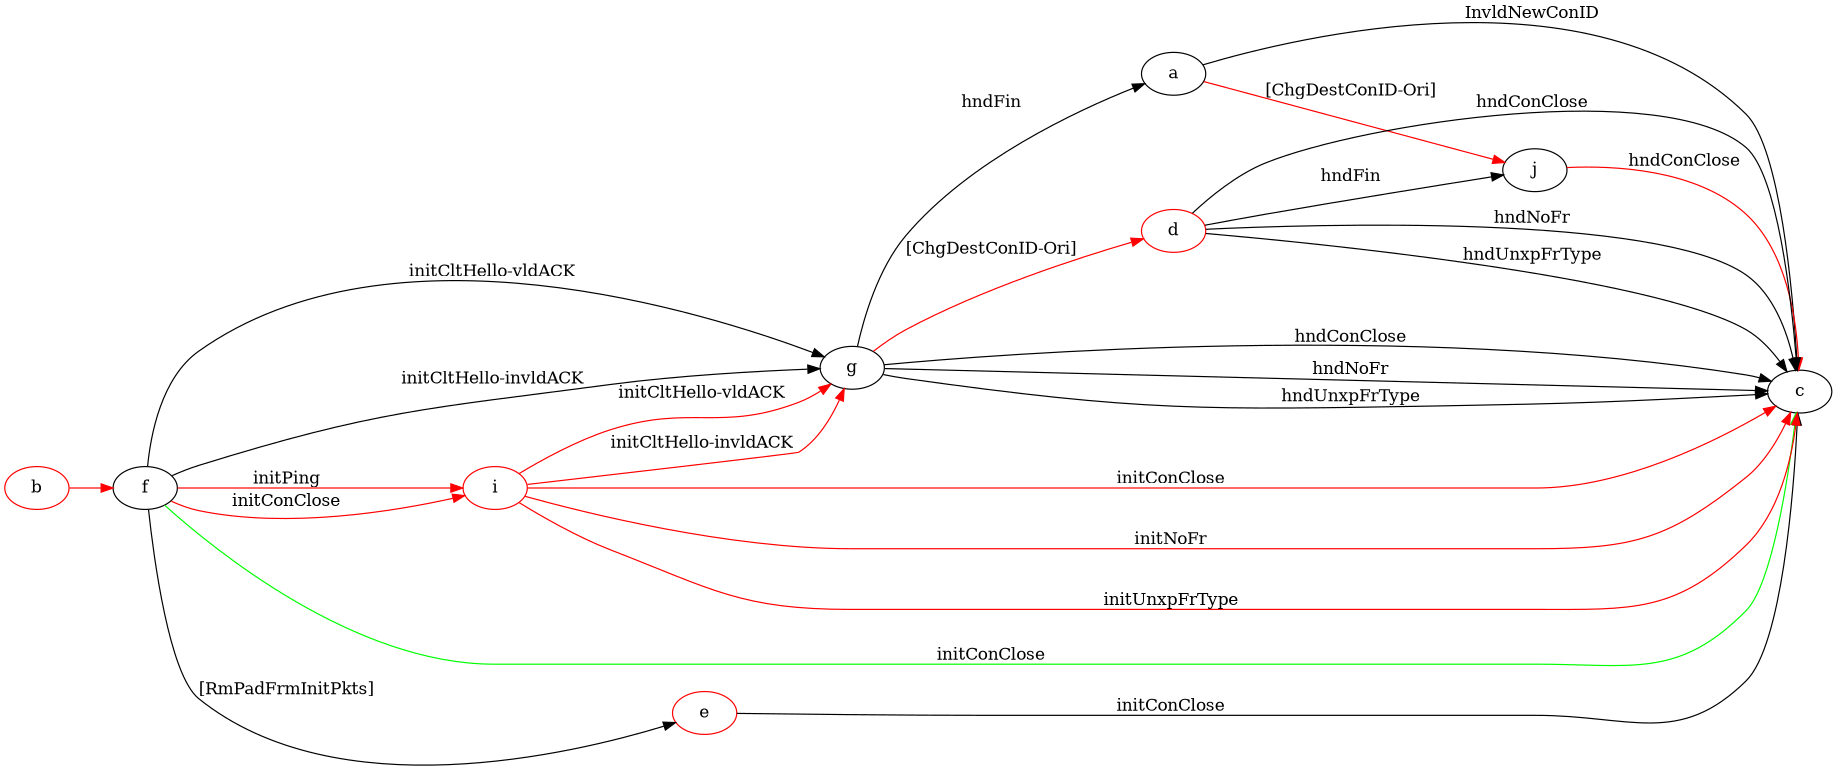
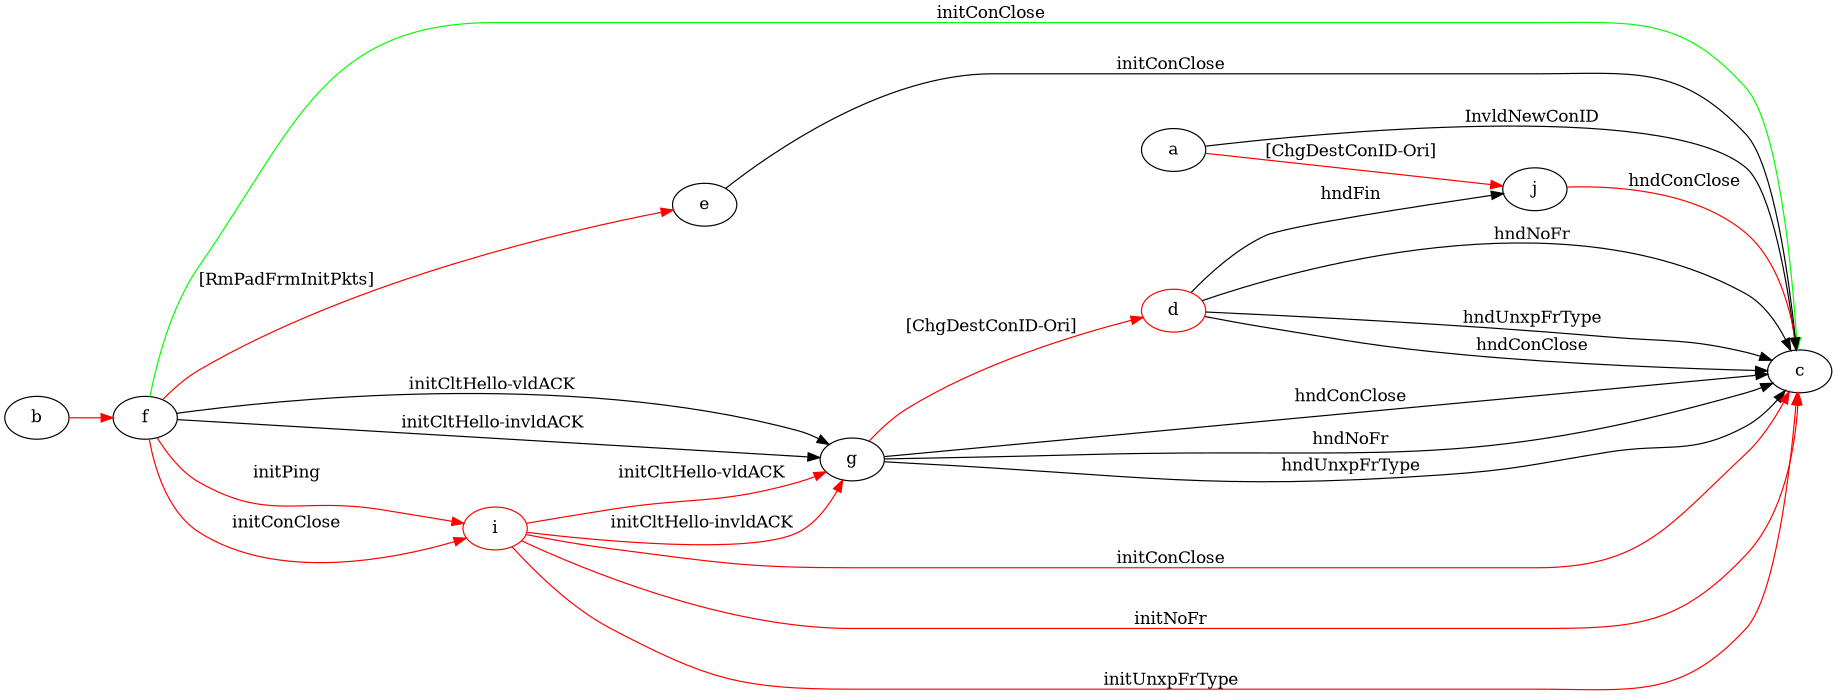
edge "g" -> "a": removed, label "hndFin"
node "b": color red -> black
node "e": color red -> black
edge "f" -> "e": color black -> red
